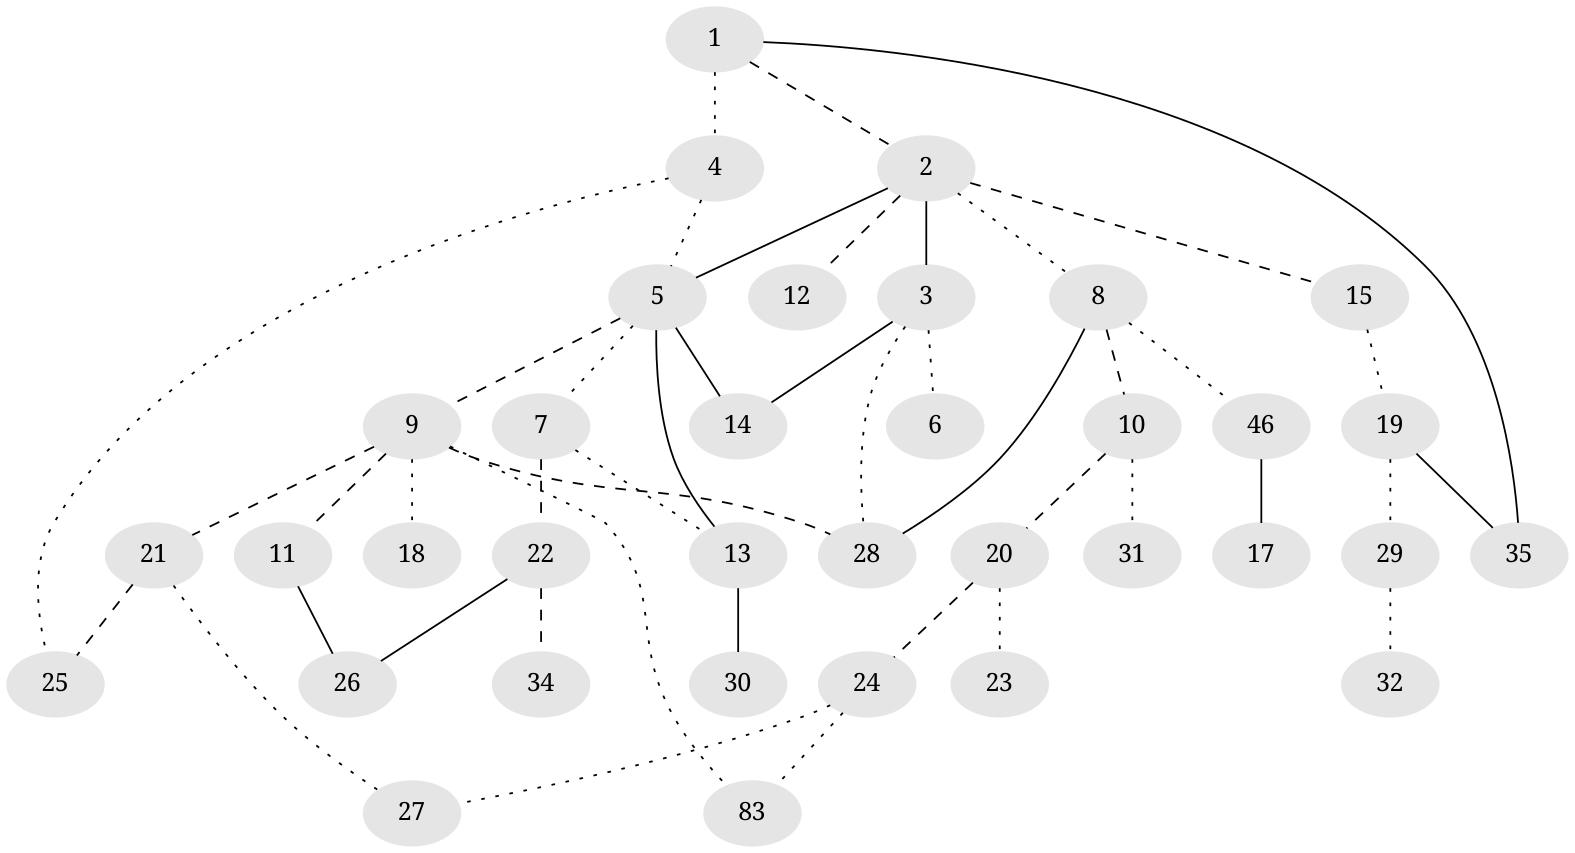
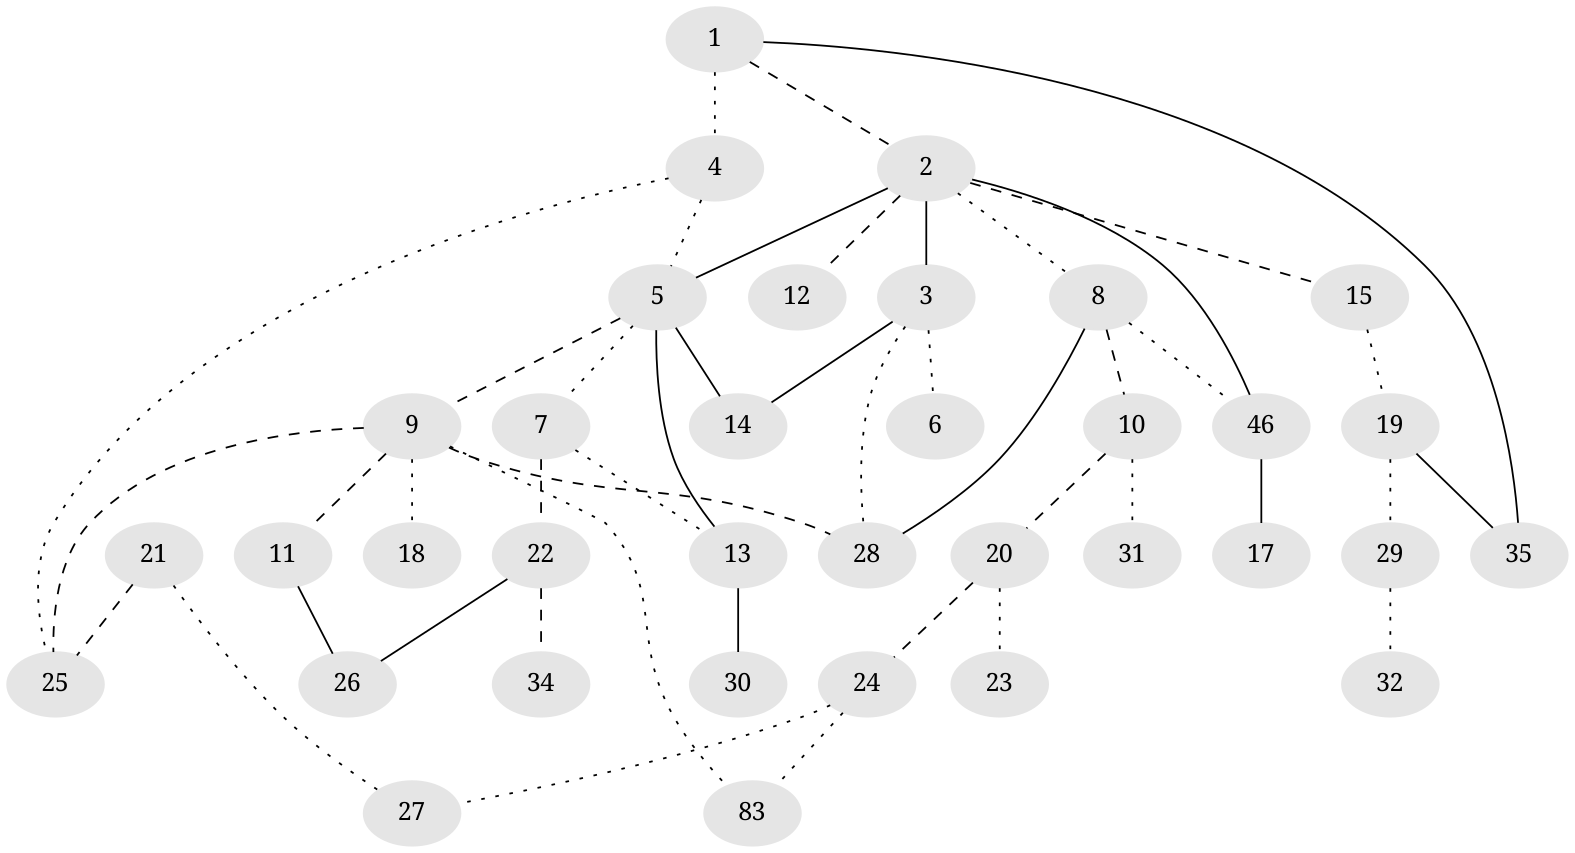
edge "2" -- "46": added
edge "9" -- "21": now "9" -- "25"
